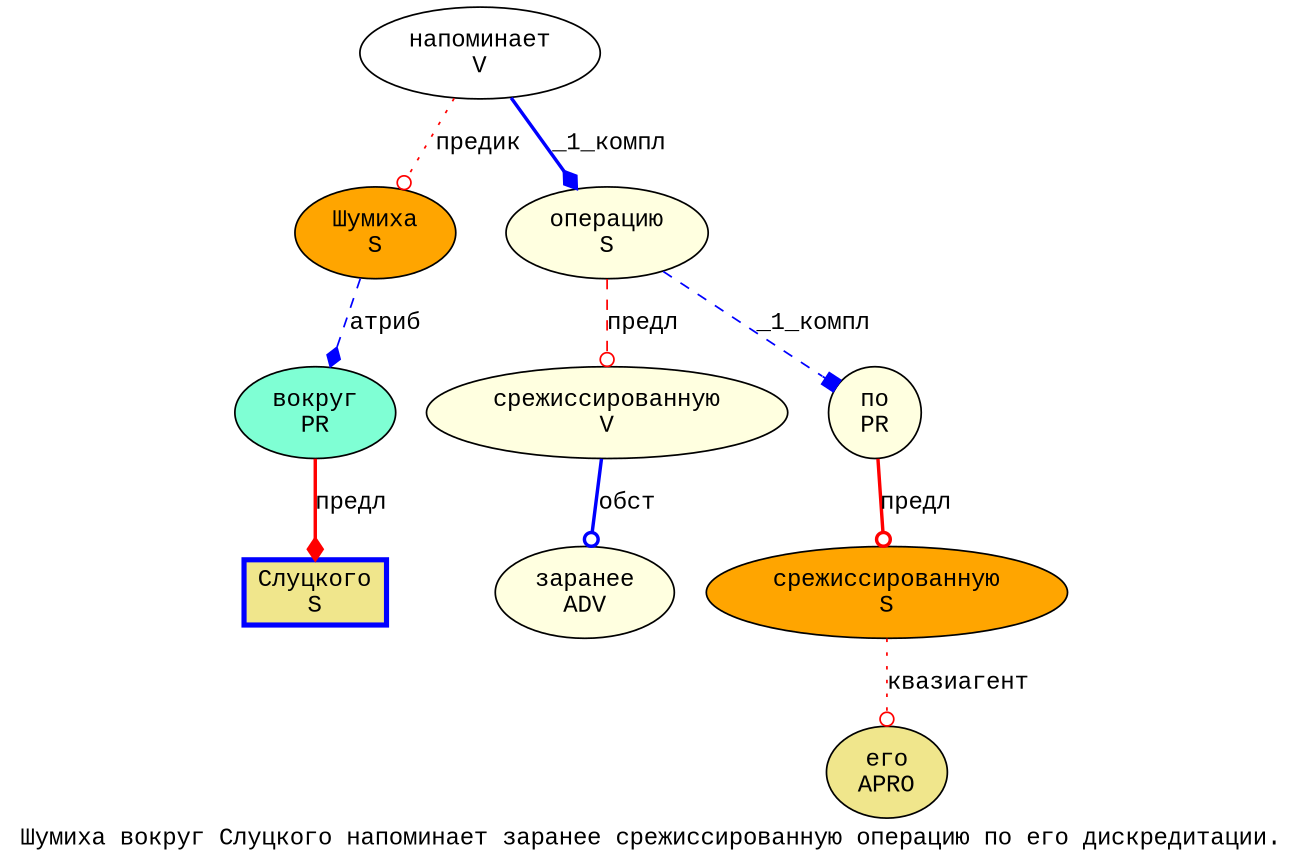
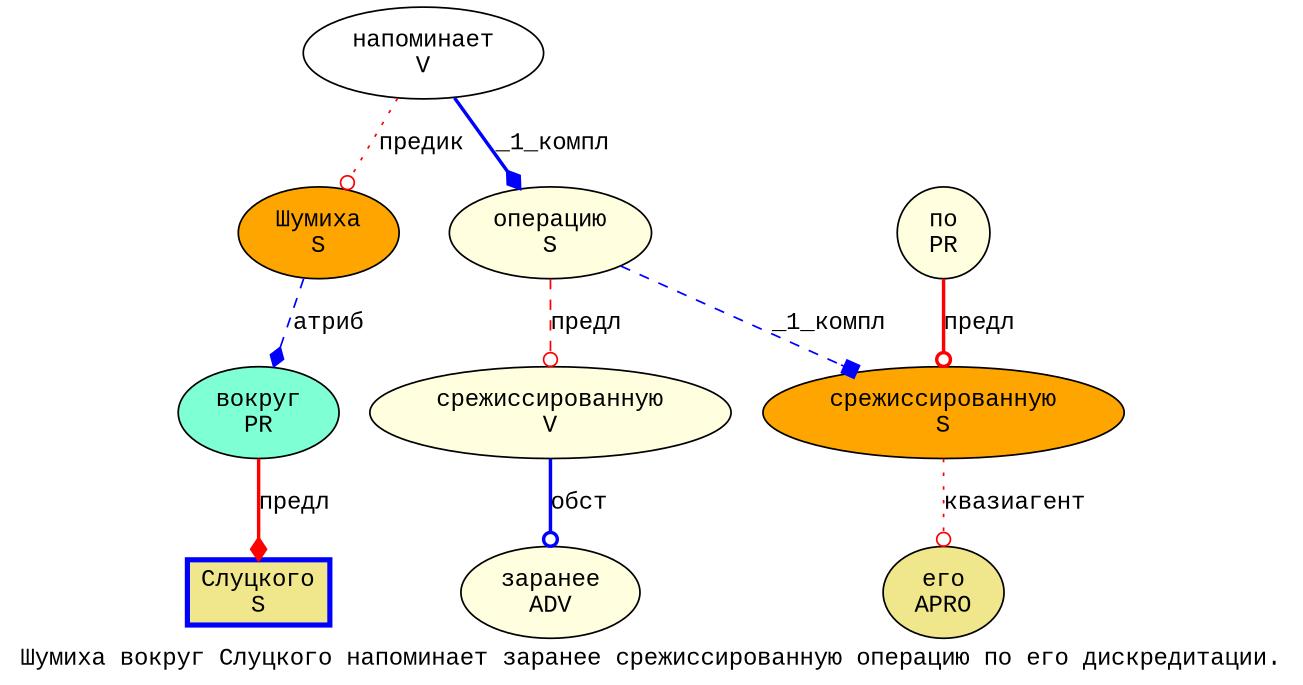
edge "операцию S" -> "по PR": now "операцию S" -> "срежиссированную S"
